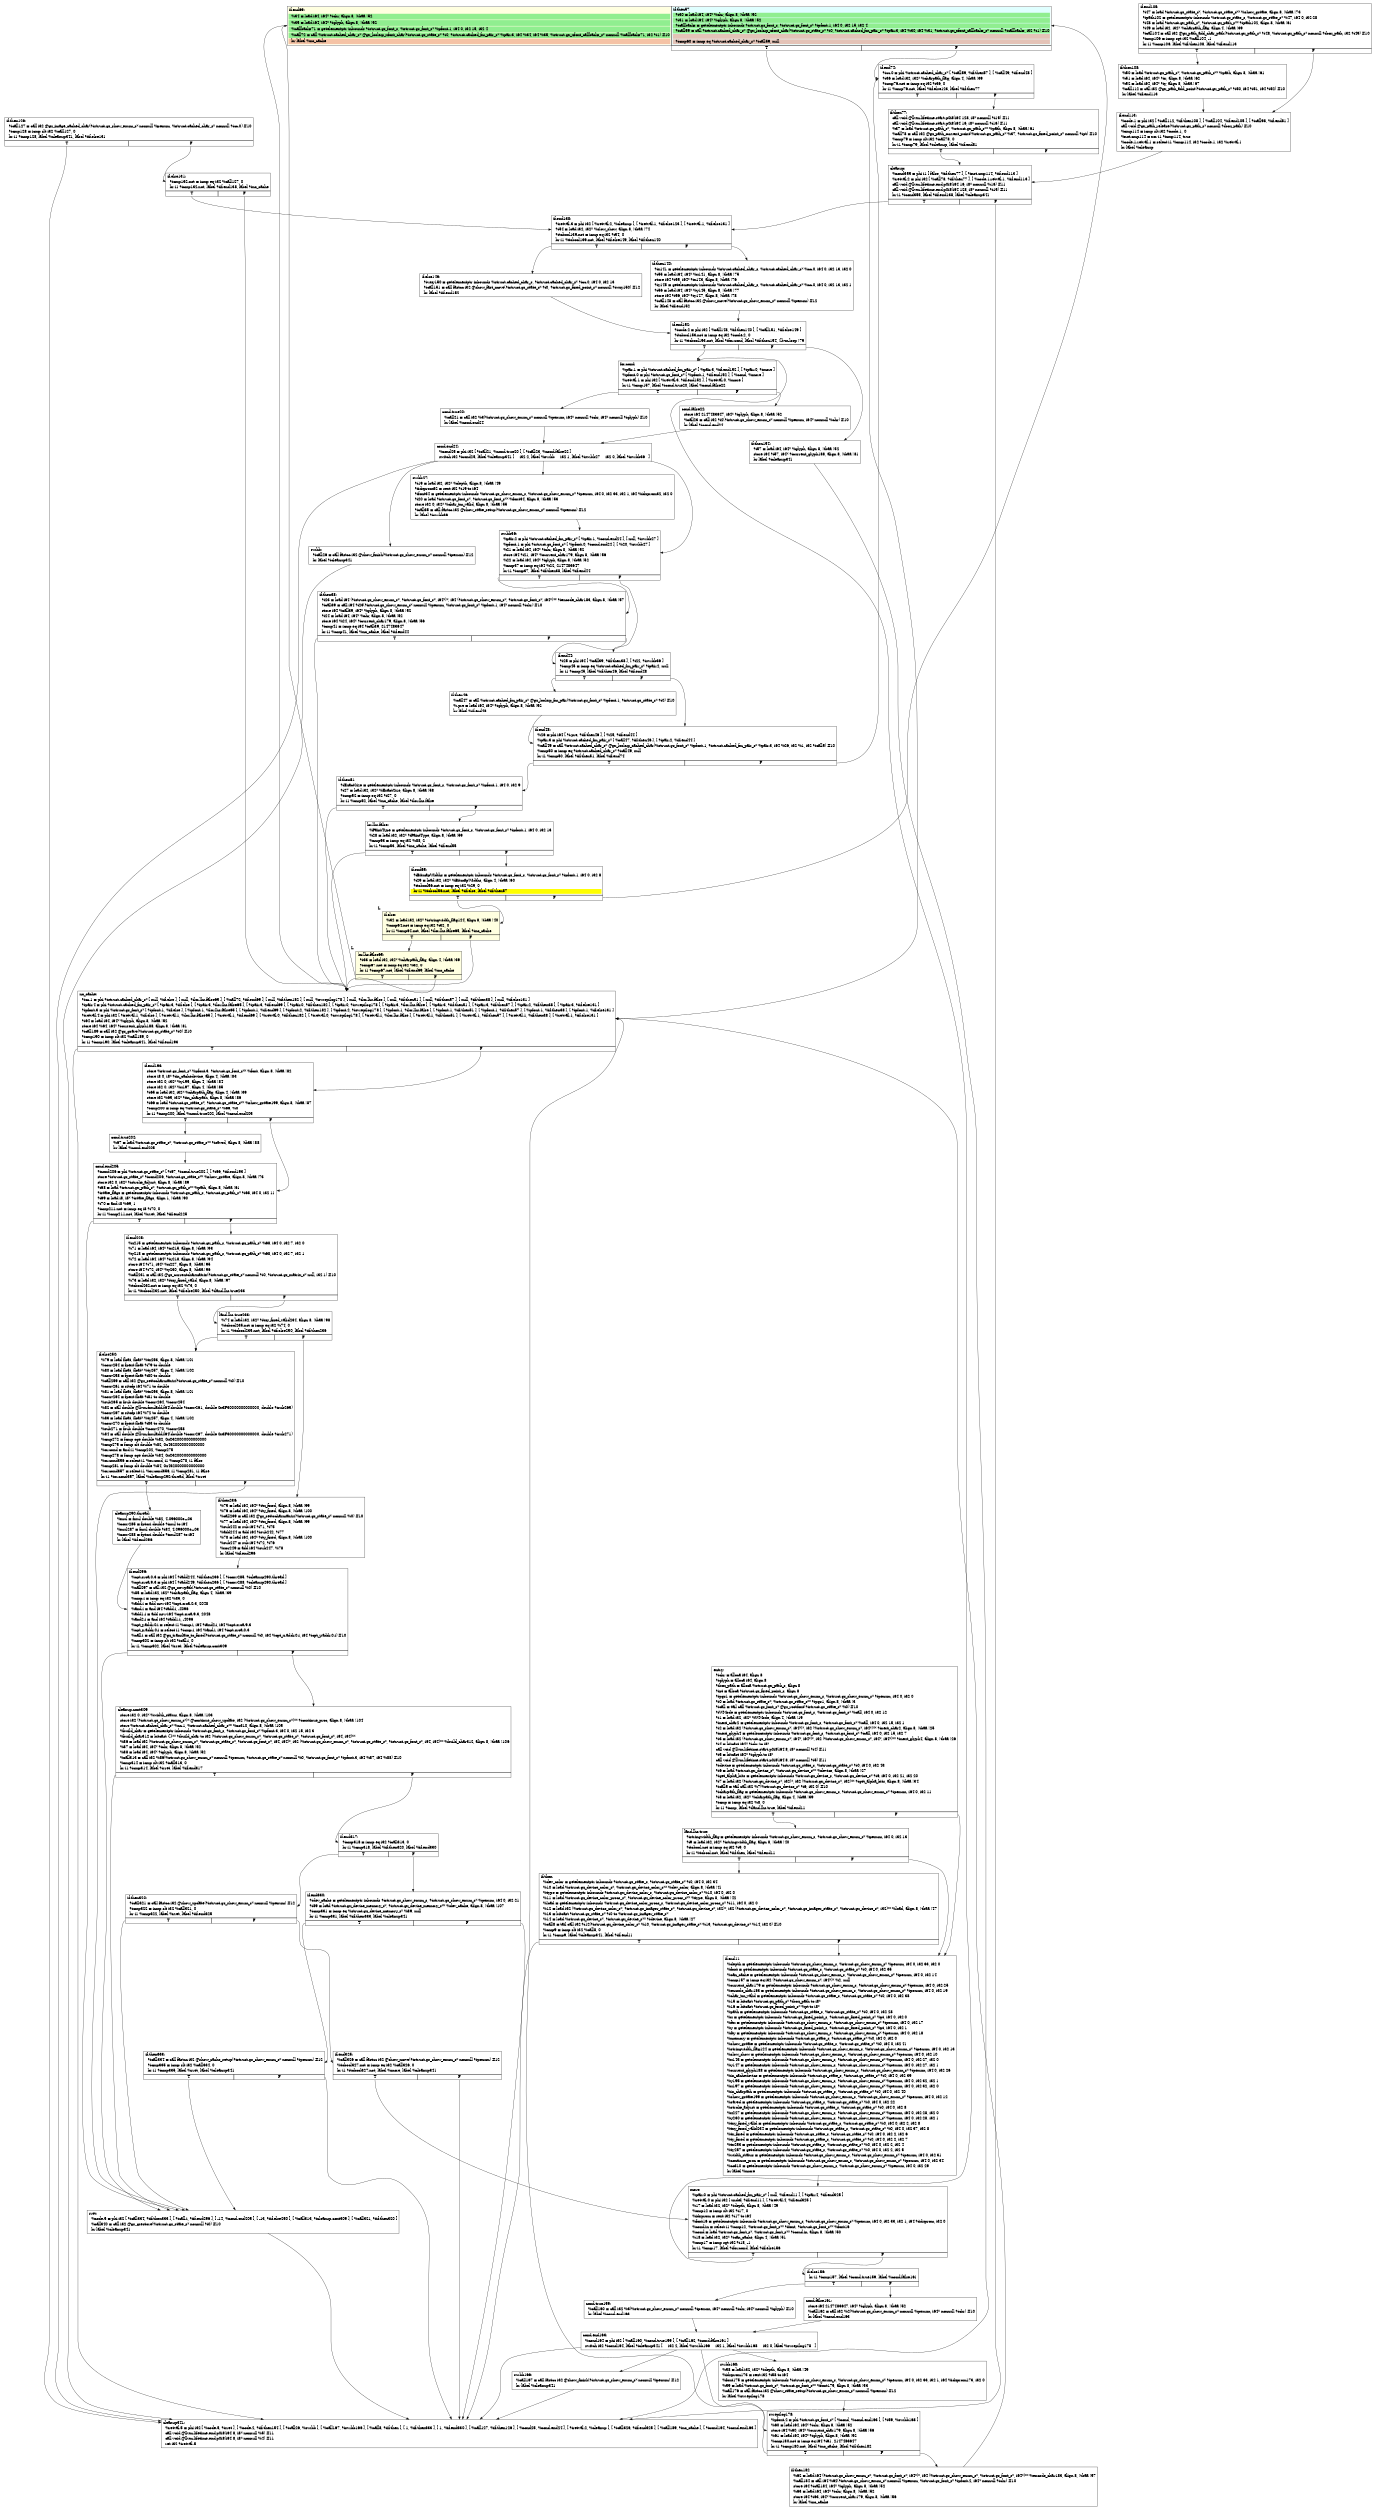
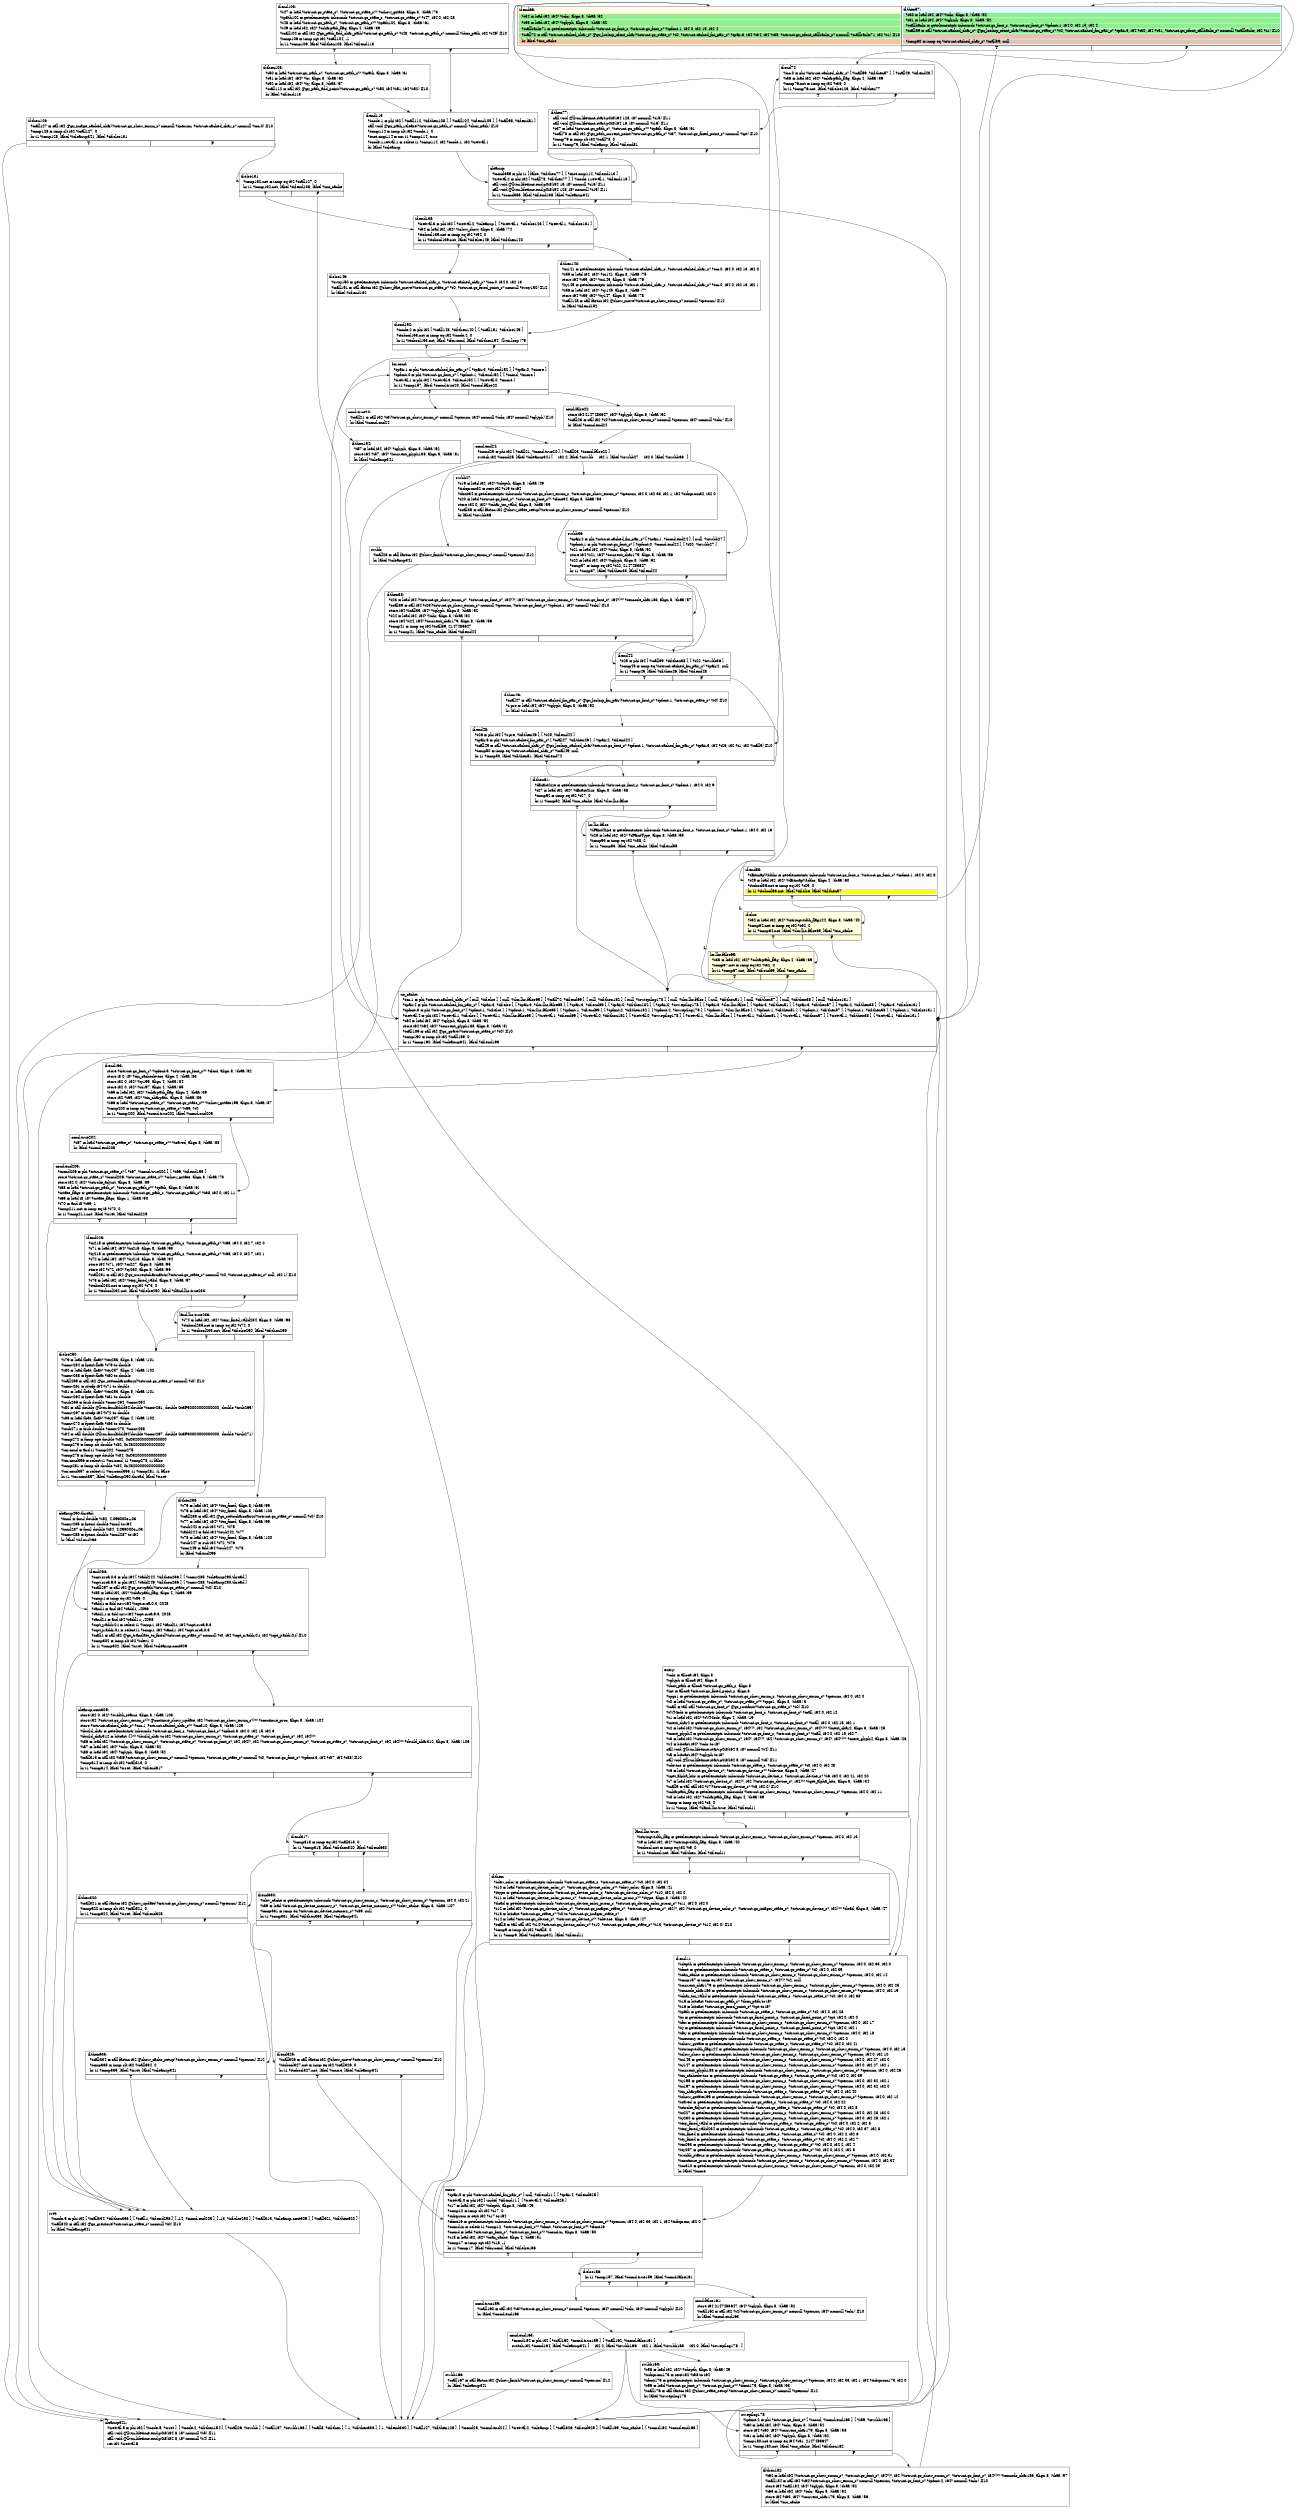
node "if.end296:": text "%cmp302 = icmp slt i32 %call.i, 0" -> "%cmp302 = icmp slt i32 %dev.i, 0"
edge "cleanup.cont309:" -> "rret:": removed
